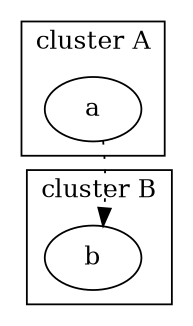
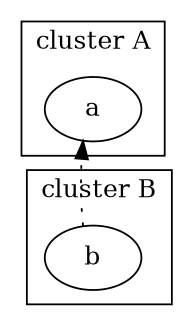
edge "a" -> "b": reversed
